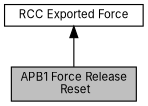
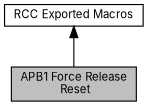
node "RCC Exported Force": label "RCC Exported Force" -> "RCC Exported Macros"
